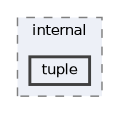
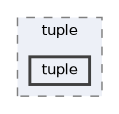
cluster "internal": label "internal" -> "tuple"
